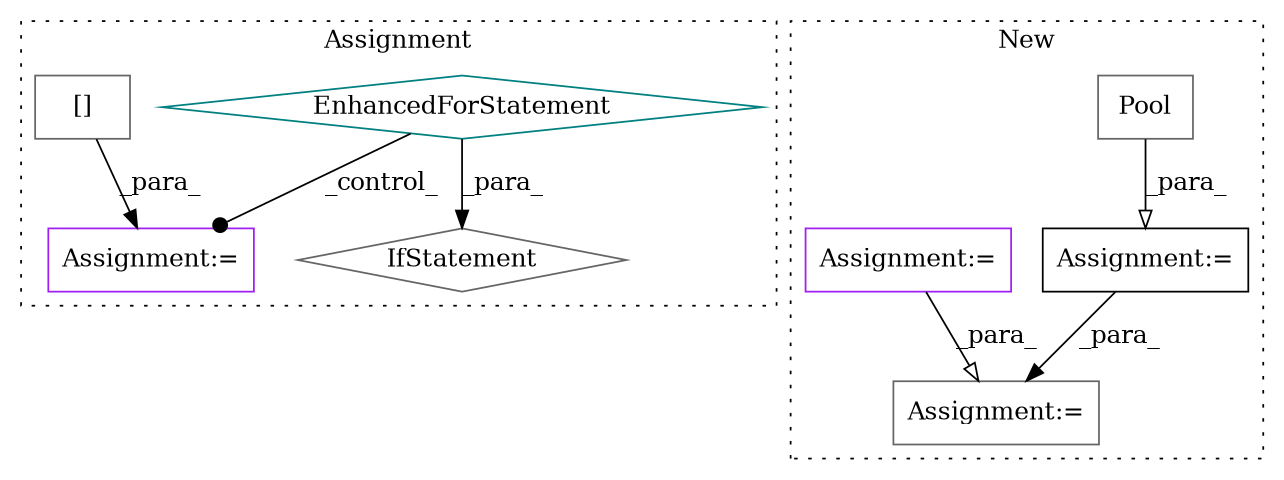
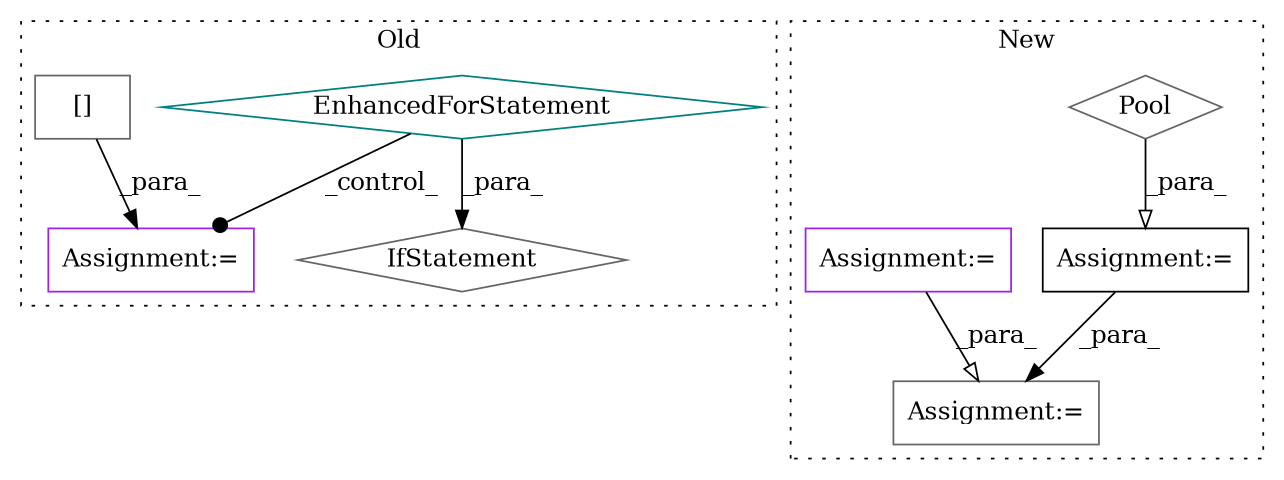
cluster "Assignment": label "Assignment" -> "Old"
node "Pool": shape box -> diamond
